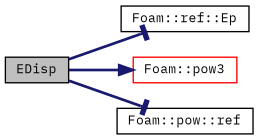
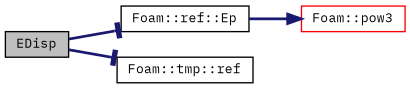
edge "EDisp" -> "Foam::pow3": now "Foam::ref::Ep" -> "Foam::pow3"
node "Foam::pow::ref": label "Foam::pow::ref" -> "Foam::tmp::ref"
